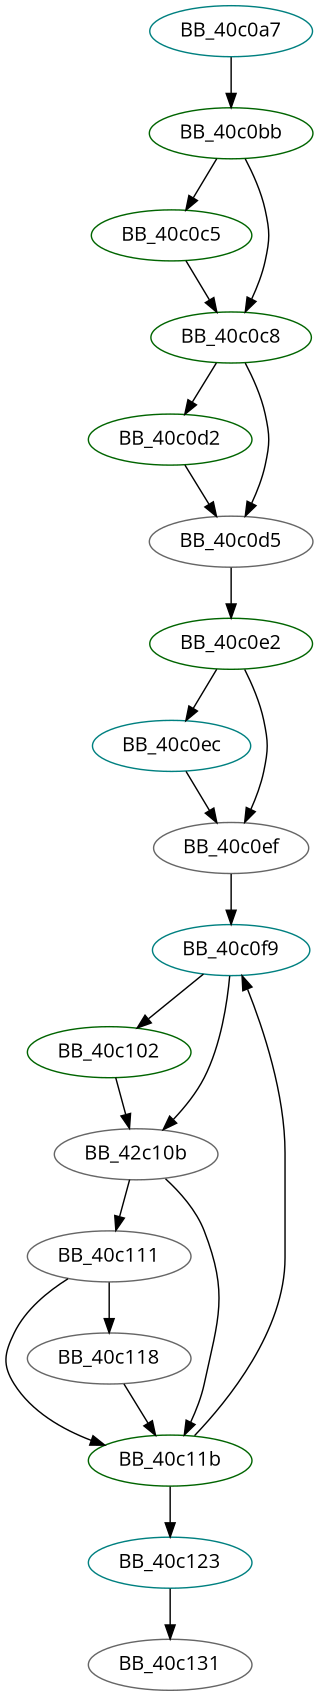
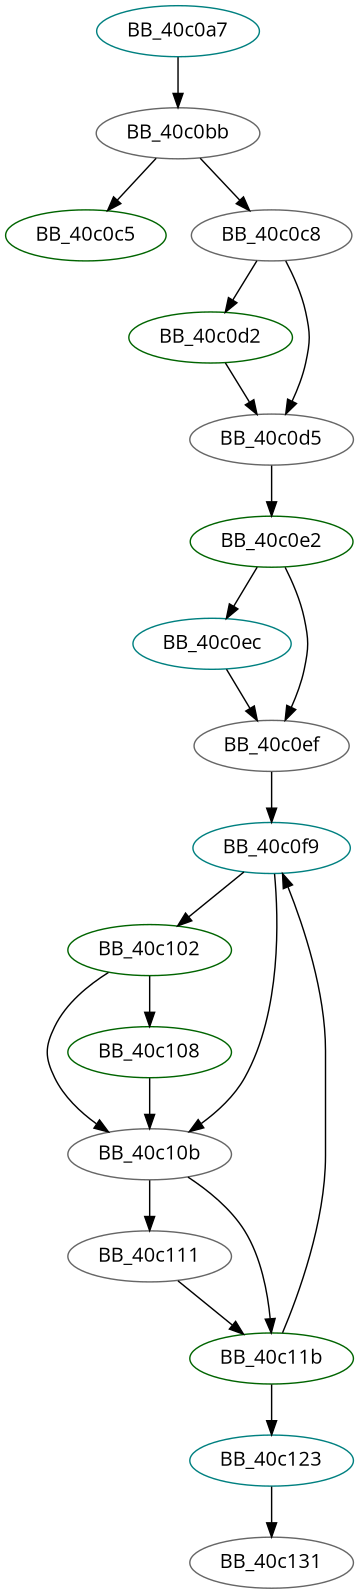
node "BB_40c0bb": color darkgreen -> gray40
edge "BB_40c0c5" -> "BB_40c0c8": removed
node "BB_40c0c8": color darkgreen -> gray40
node "BB_40c108": added
node "BB_42c10b": label "BB_42c10b" -> "BB_40c10b"
node "BB_40c118": removed
